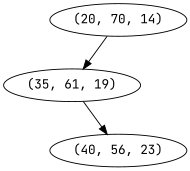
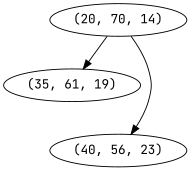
edge "(35, 61, 19)" -> "(40, 56, 23)": now "(20, 70, 14)" -> "(40, 56, 23)"
